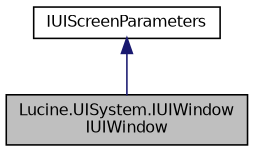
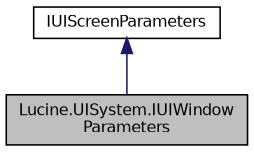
node "Lucine.UISystem.IUIWindow IUIWindow": label "Lucine.UISystem.IUIWindow IUIWindow" -> "Lucine.UISystem.IUIWindow Parameters"
